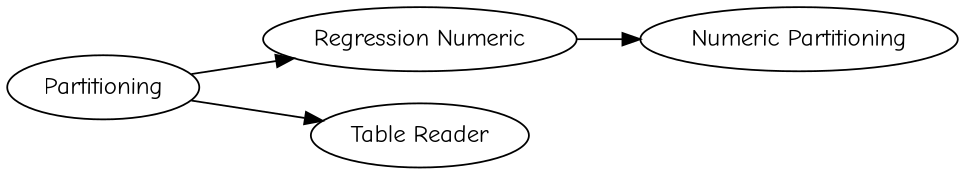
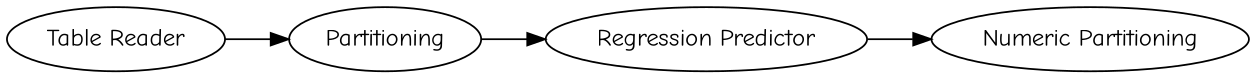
node "Regression Numeric": label "Regression Numeric" -> "Regression Predictor"
edge "Partitioning" -> "Table Reader": reversed
